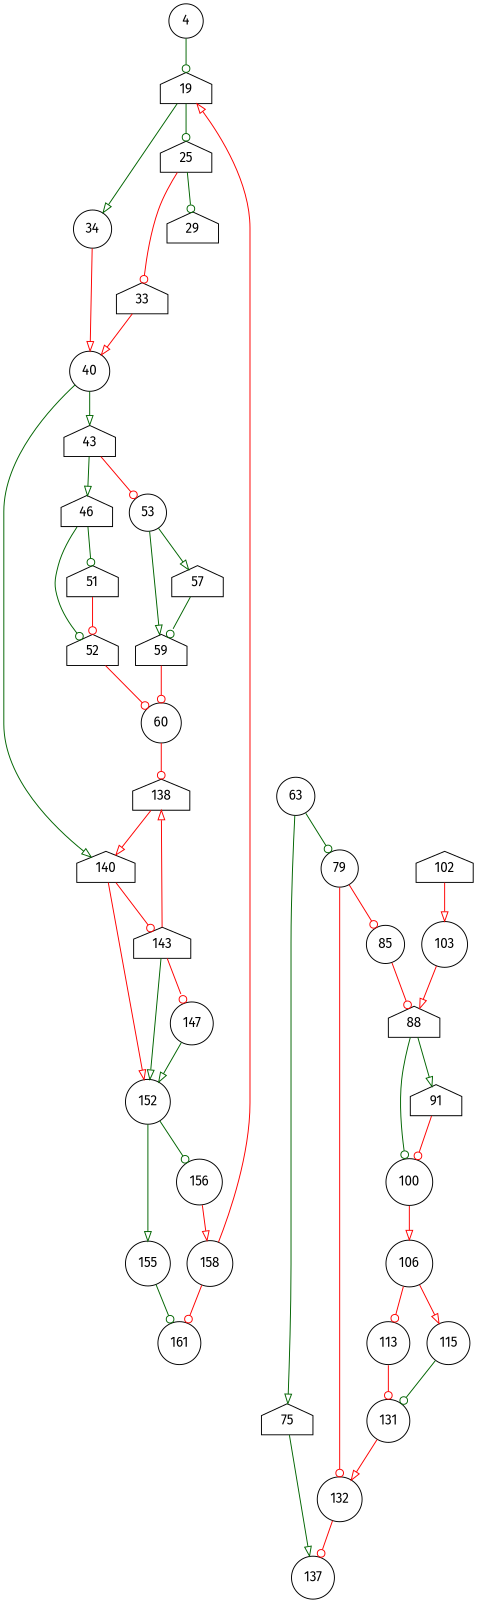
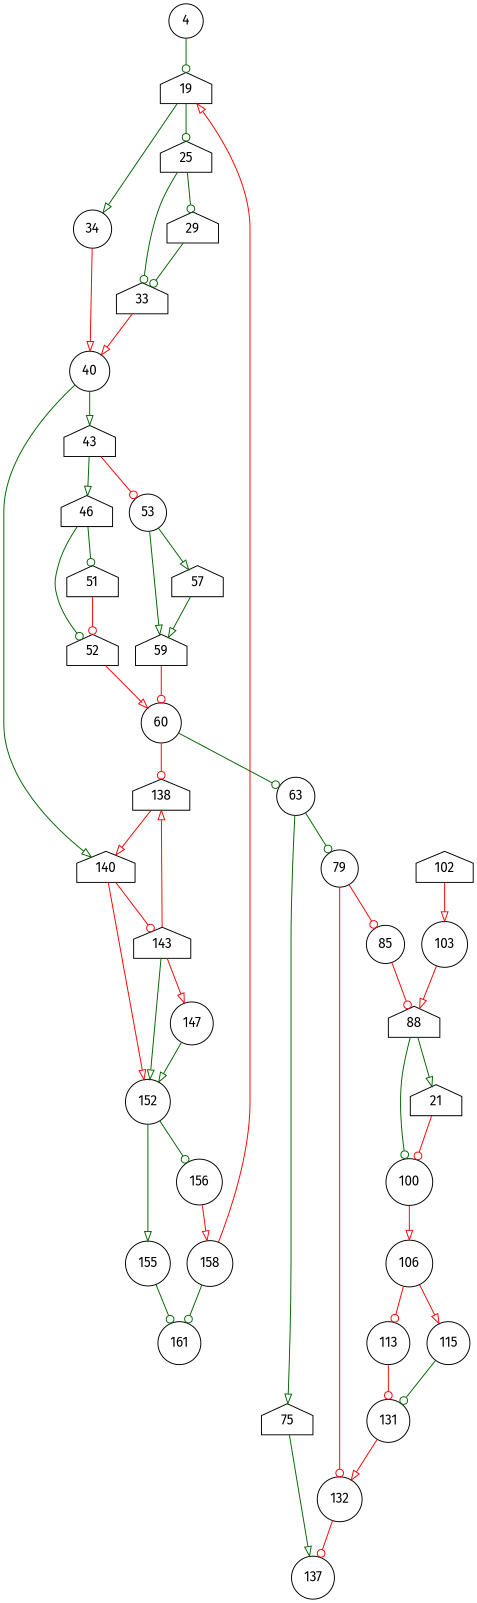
edge "25" -> "33": color red -> darkgreen
edge "29" -> "33": added
edge "57" -> "59": arrowhead odot -> onormal
edge "52" -> "60": arrowhead odot -> onormal
edge "60" -> "63": added
edge "143" -> "147": arrowhead odot -> onormal
node "91": label "91" -> "21"
edge "158" -> "161": color red -> darkgreen
